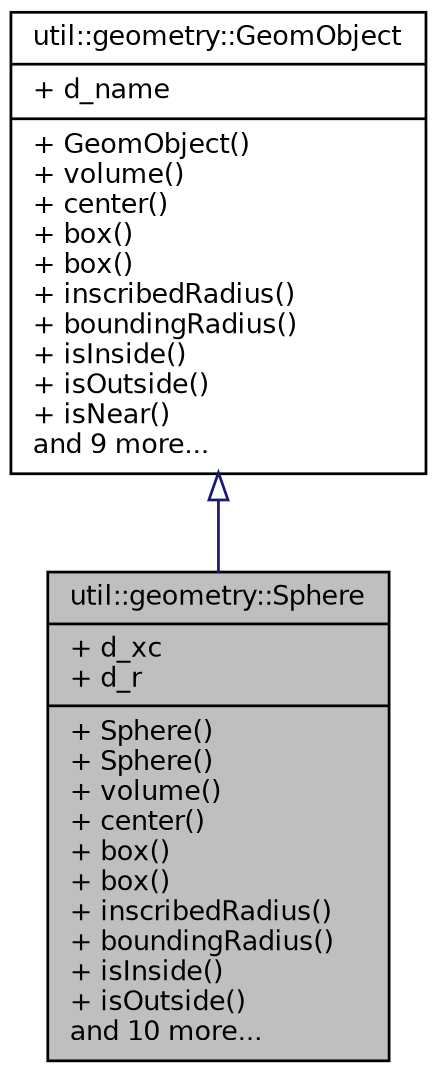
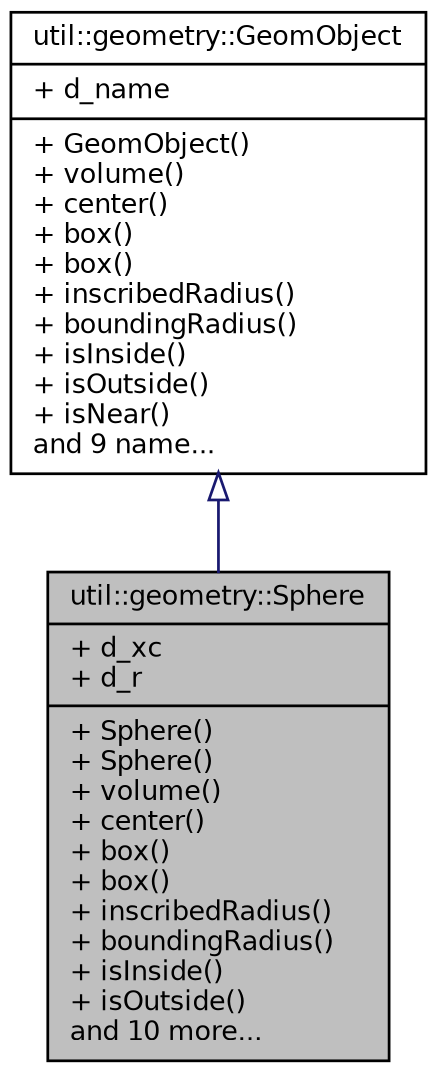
node "util::geometry::GeomObject": text "and 9 more..." -> "and 9 name..."
